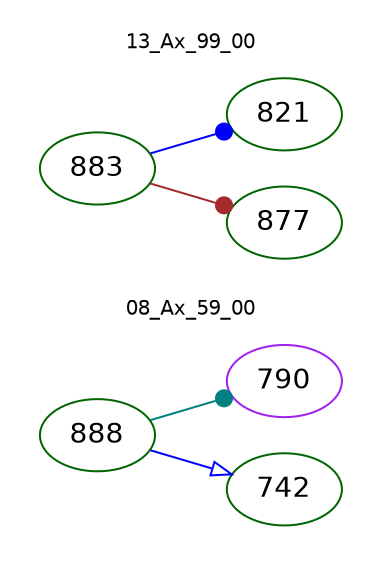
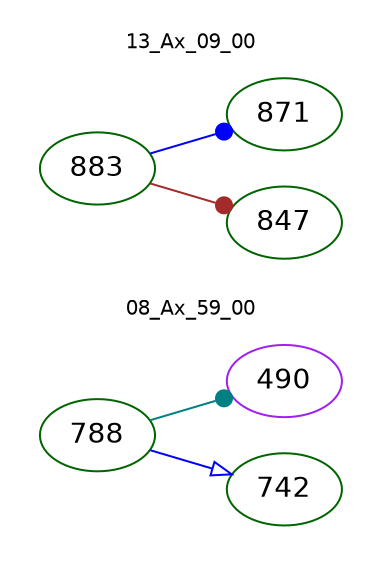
cluster "13_Ax_99_00": label "13_Ax_99_00" -> "13_Ax_09_00"
node "821": label "821" -> "871"
node "877": label "877" -> "847"
node "790": label "790" -> "490"
node "888": label "888" -> "788"
